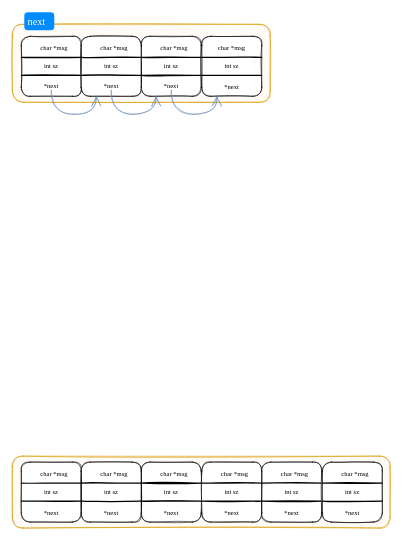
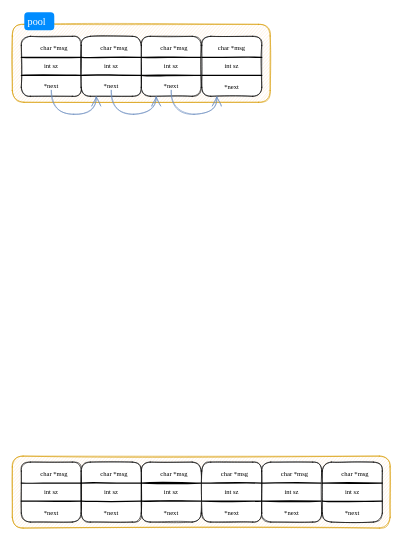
node "next": label "next" -> "pool"
